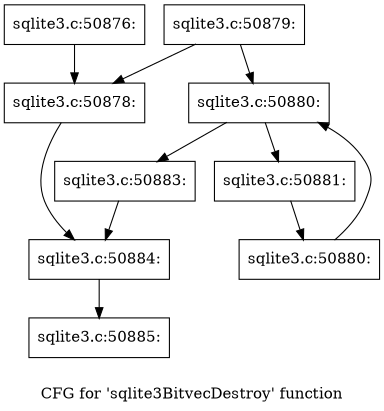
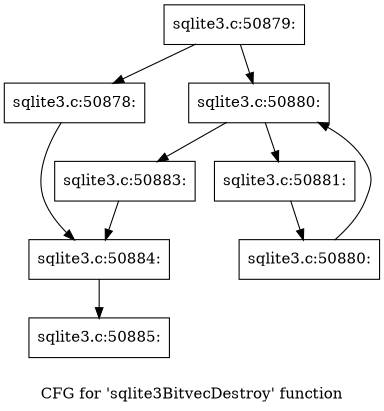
node "sqlite3.c:50876:": removed
